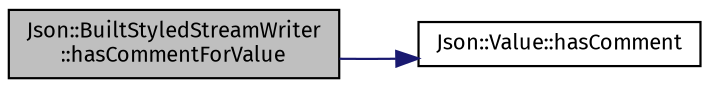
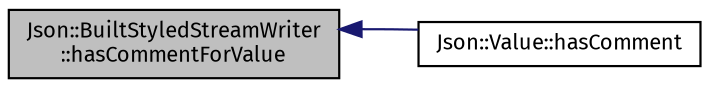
edge "Json::BuiltStyledStreamWriter ::hasCommentForValue" -> "Json::Value::hasComment": reversed
